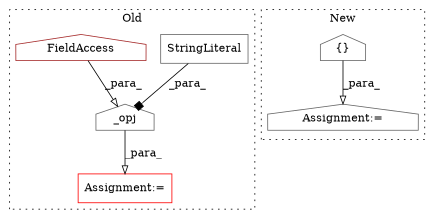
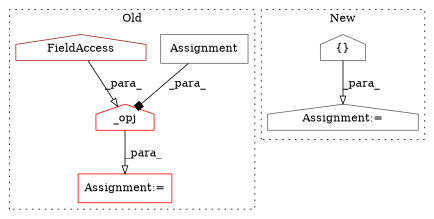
node "StringLiteral": label "StringLiteral" -> "Assignment"
node "_opj": color gray40 -> red
